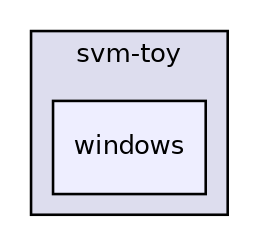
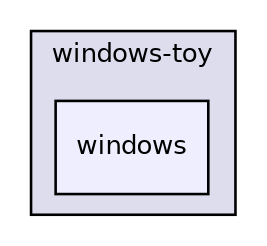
cluster "svm-toy": label "svm-toy" -> "windows-toy"
